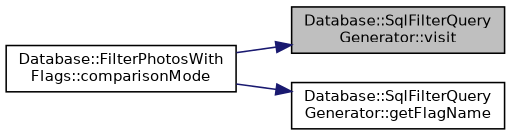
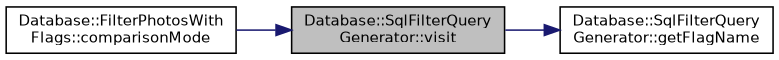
edge "Database::FilterPhotosWith Flags::comparisonMode" -> "Database::SqlFilterQuery Generator::getFlagName": now "Database::SqlFilterQuery Generator::visit" -> "Database::SqlFilterQuery Generator::getFlagName"
